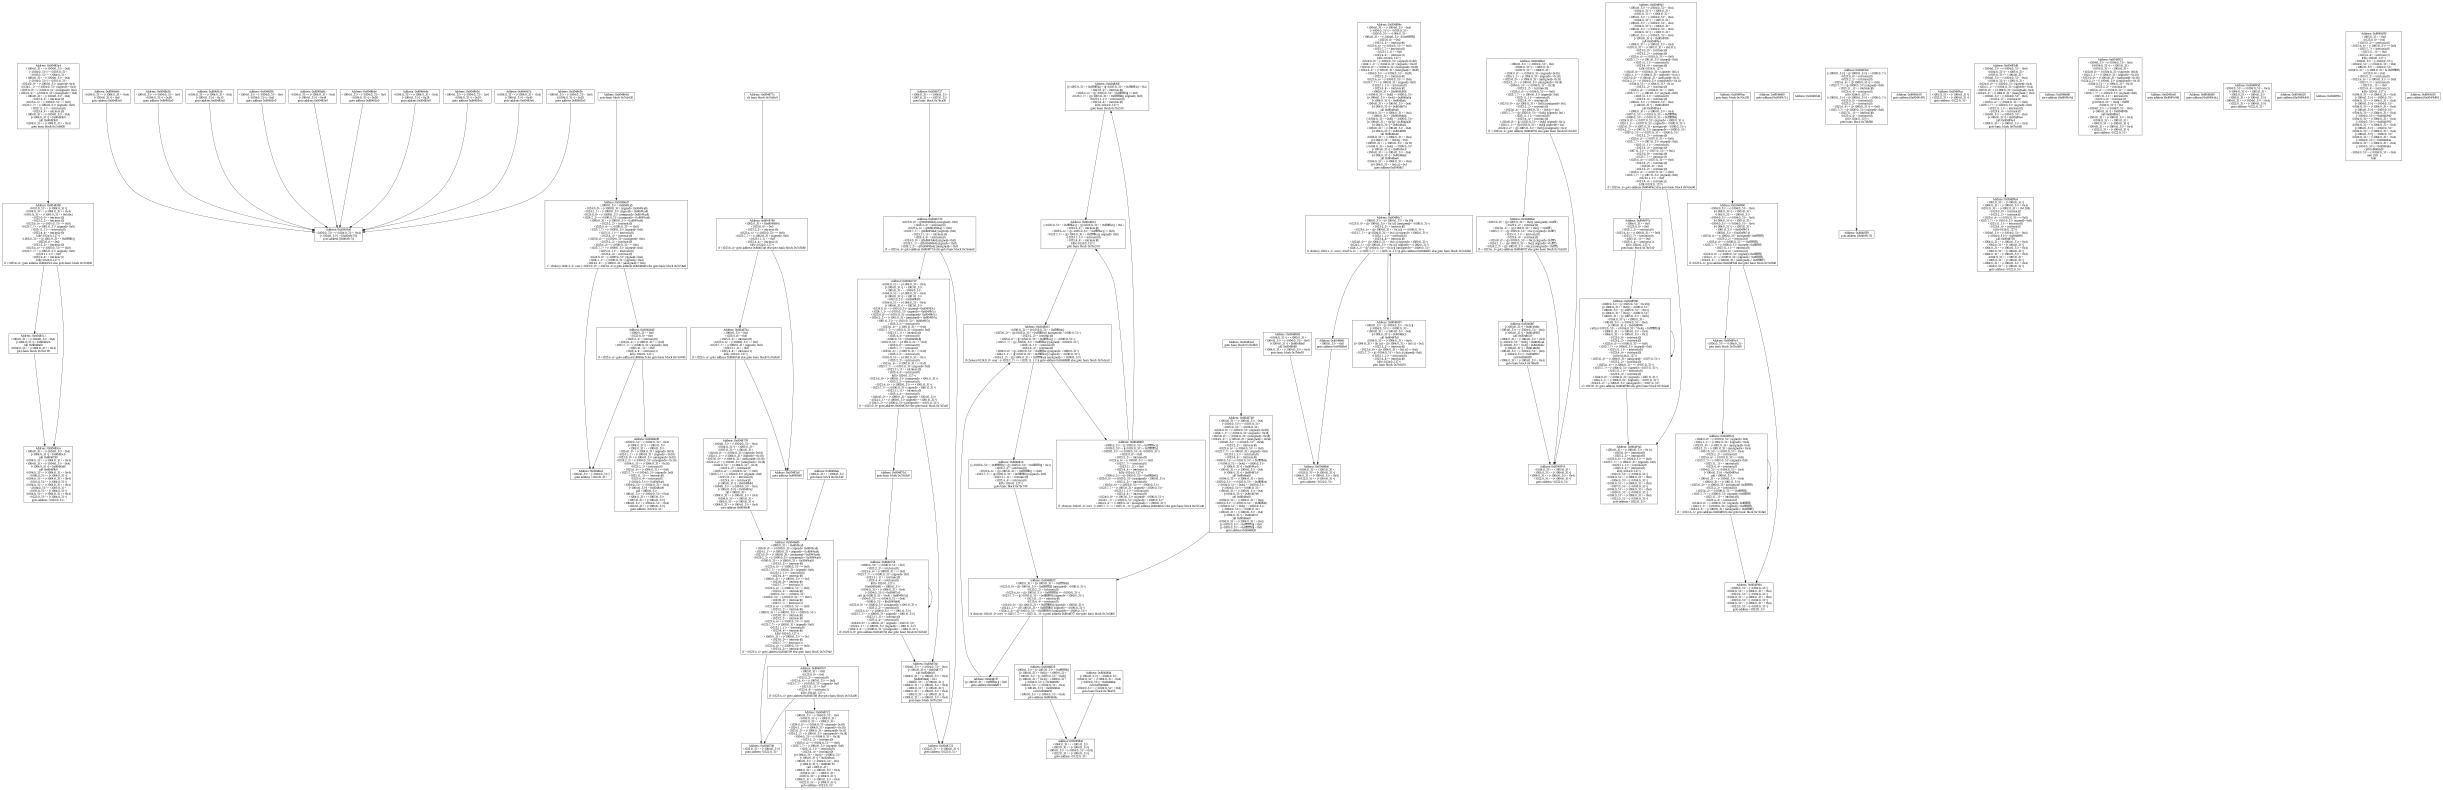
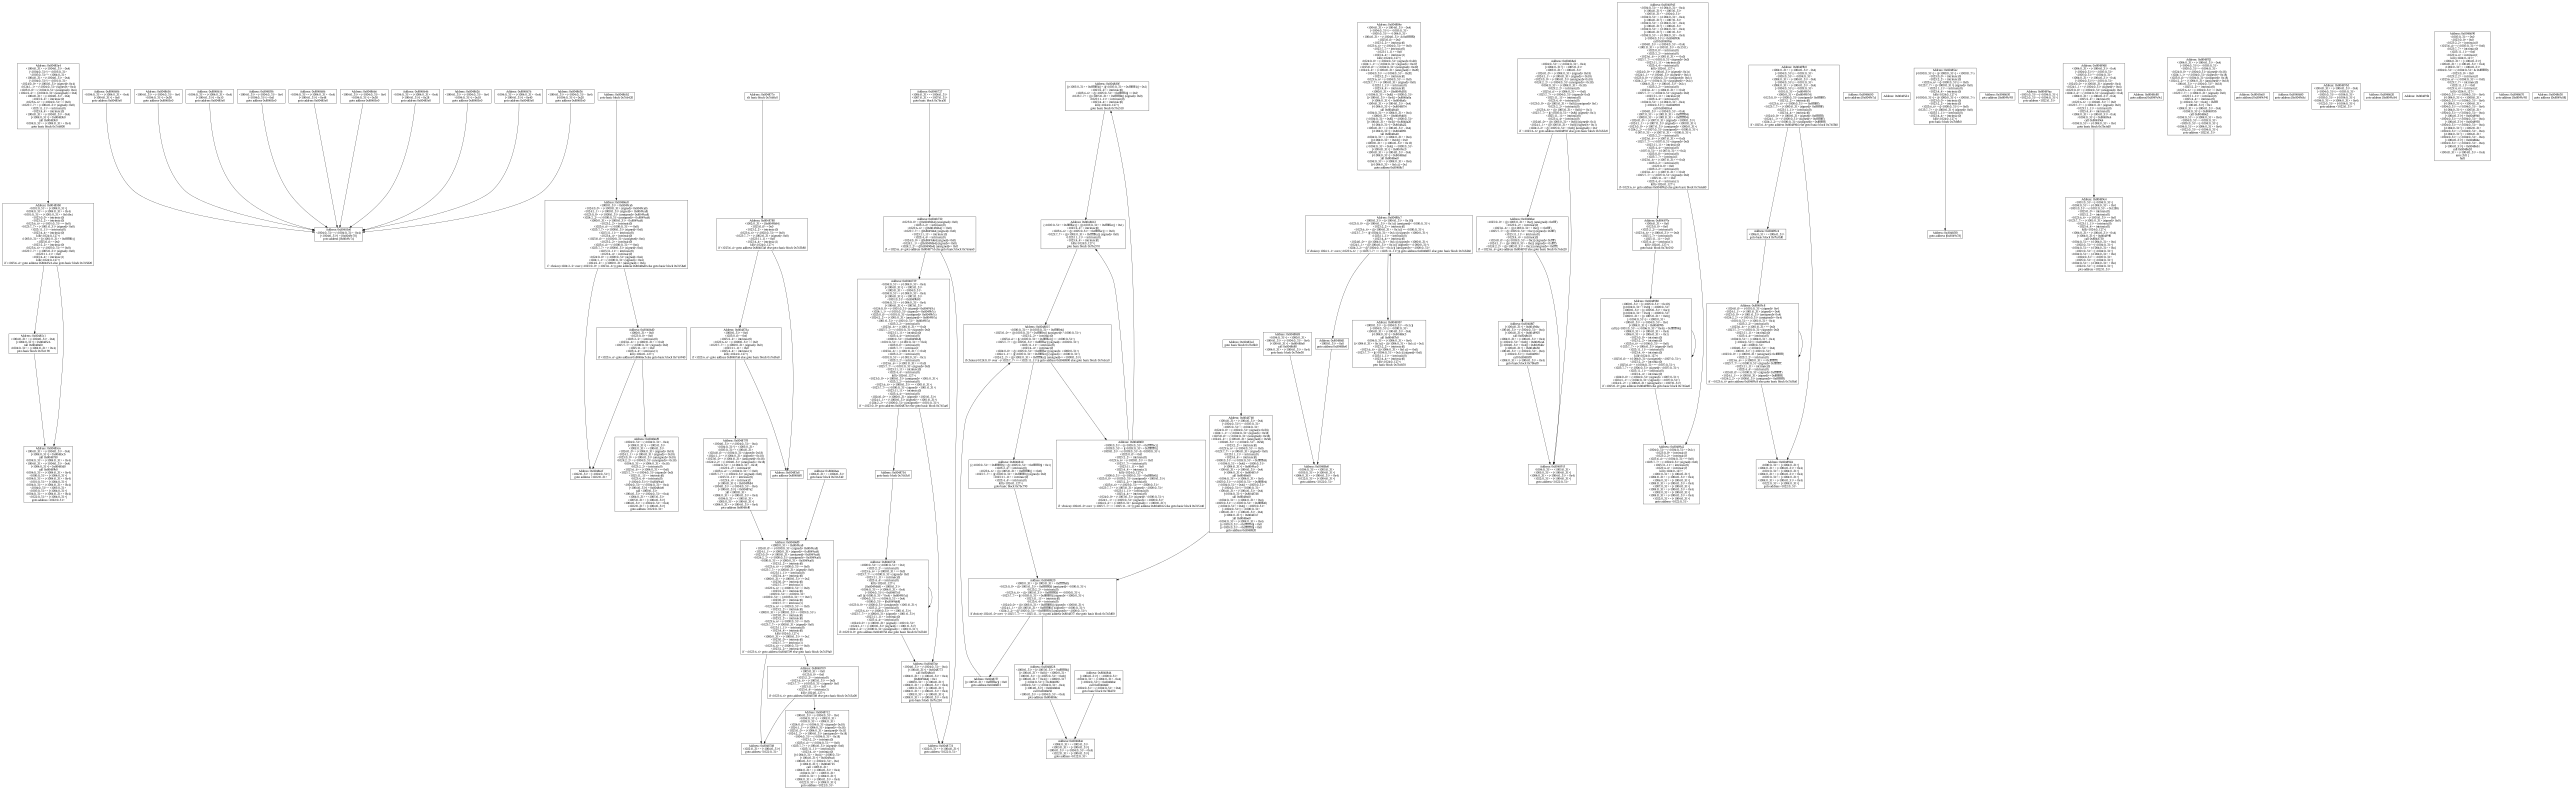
node "Address: 0x80489ae goto basic block 0x766120": removed
node "Address: 0x8048670 goto address [0x8049c98]": added
